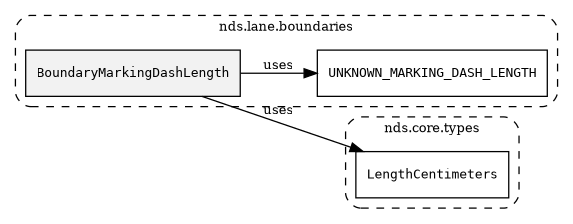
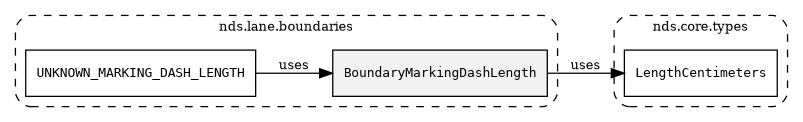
edge "BoundaryMarkingDashLength" -> "UNKNOWN_MARKING_DASH_LENGTH": reversed
